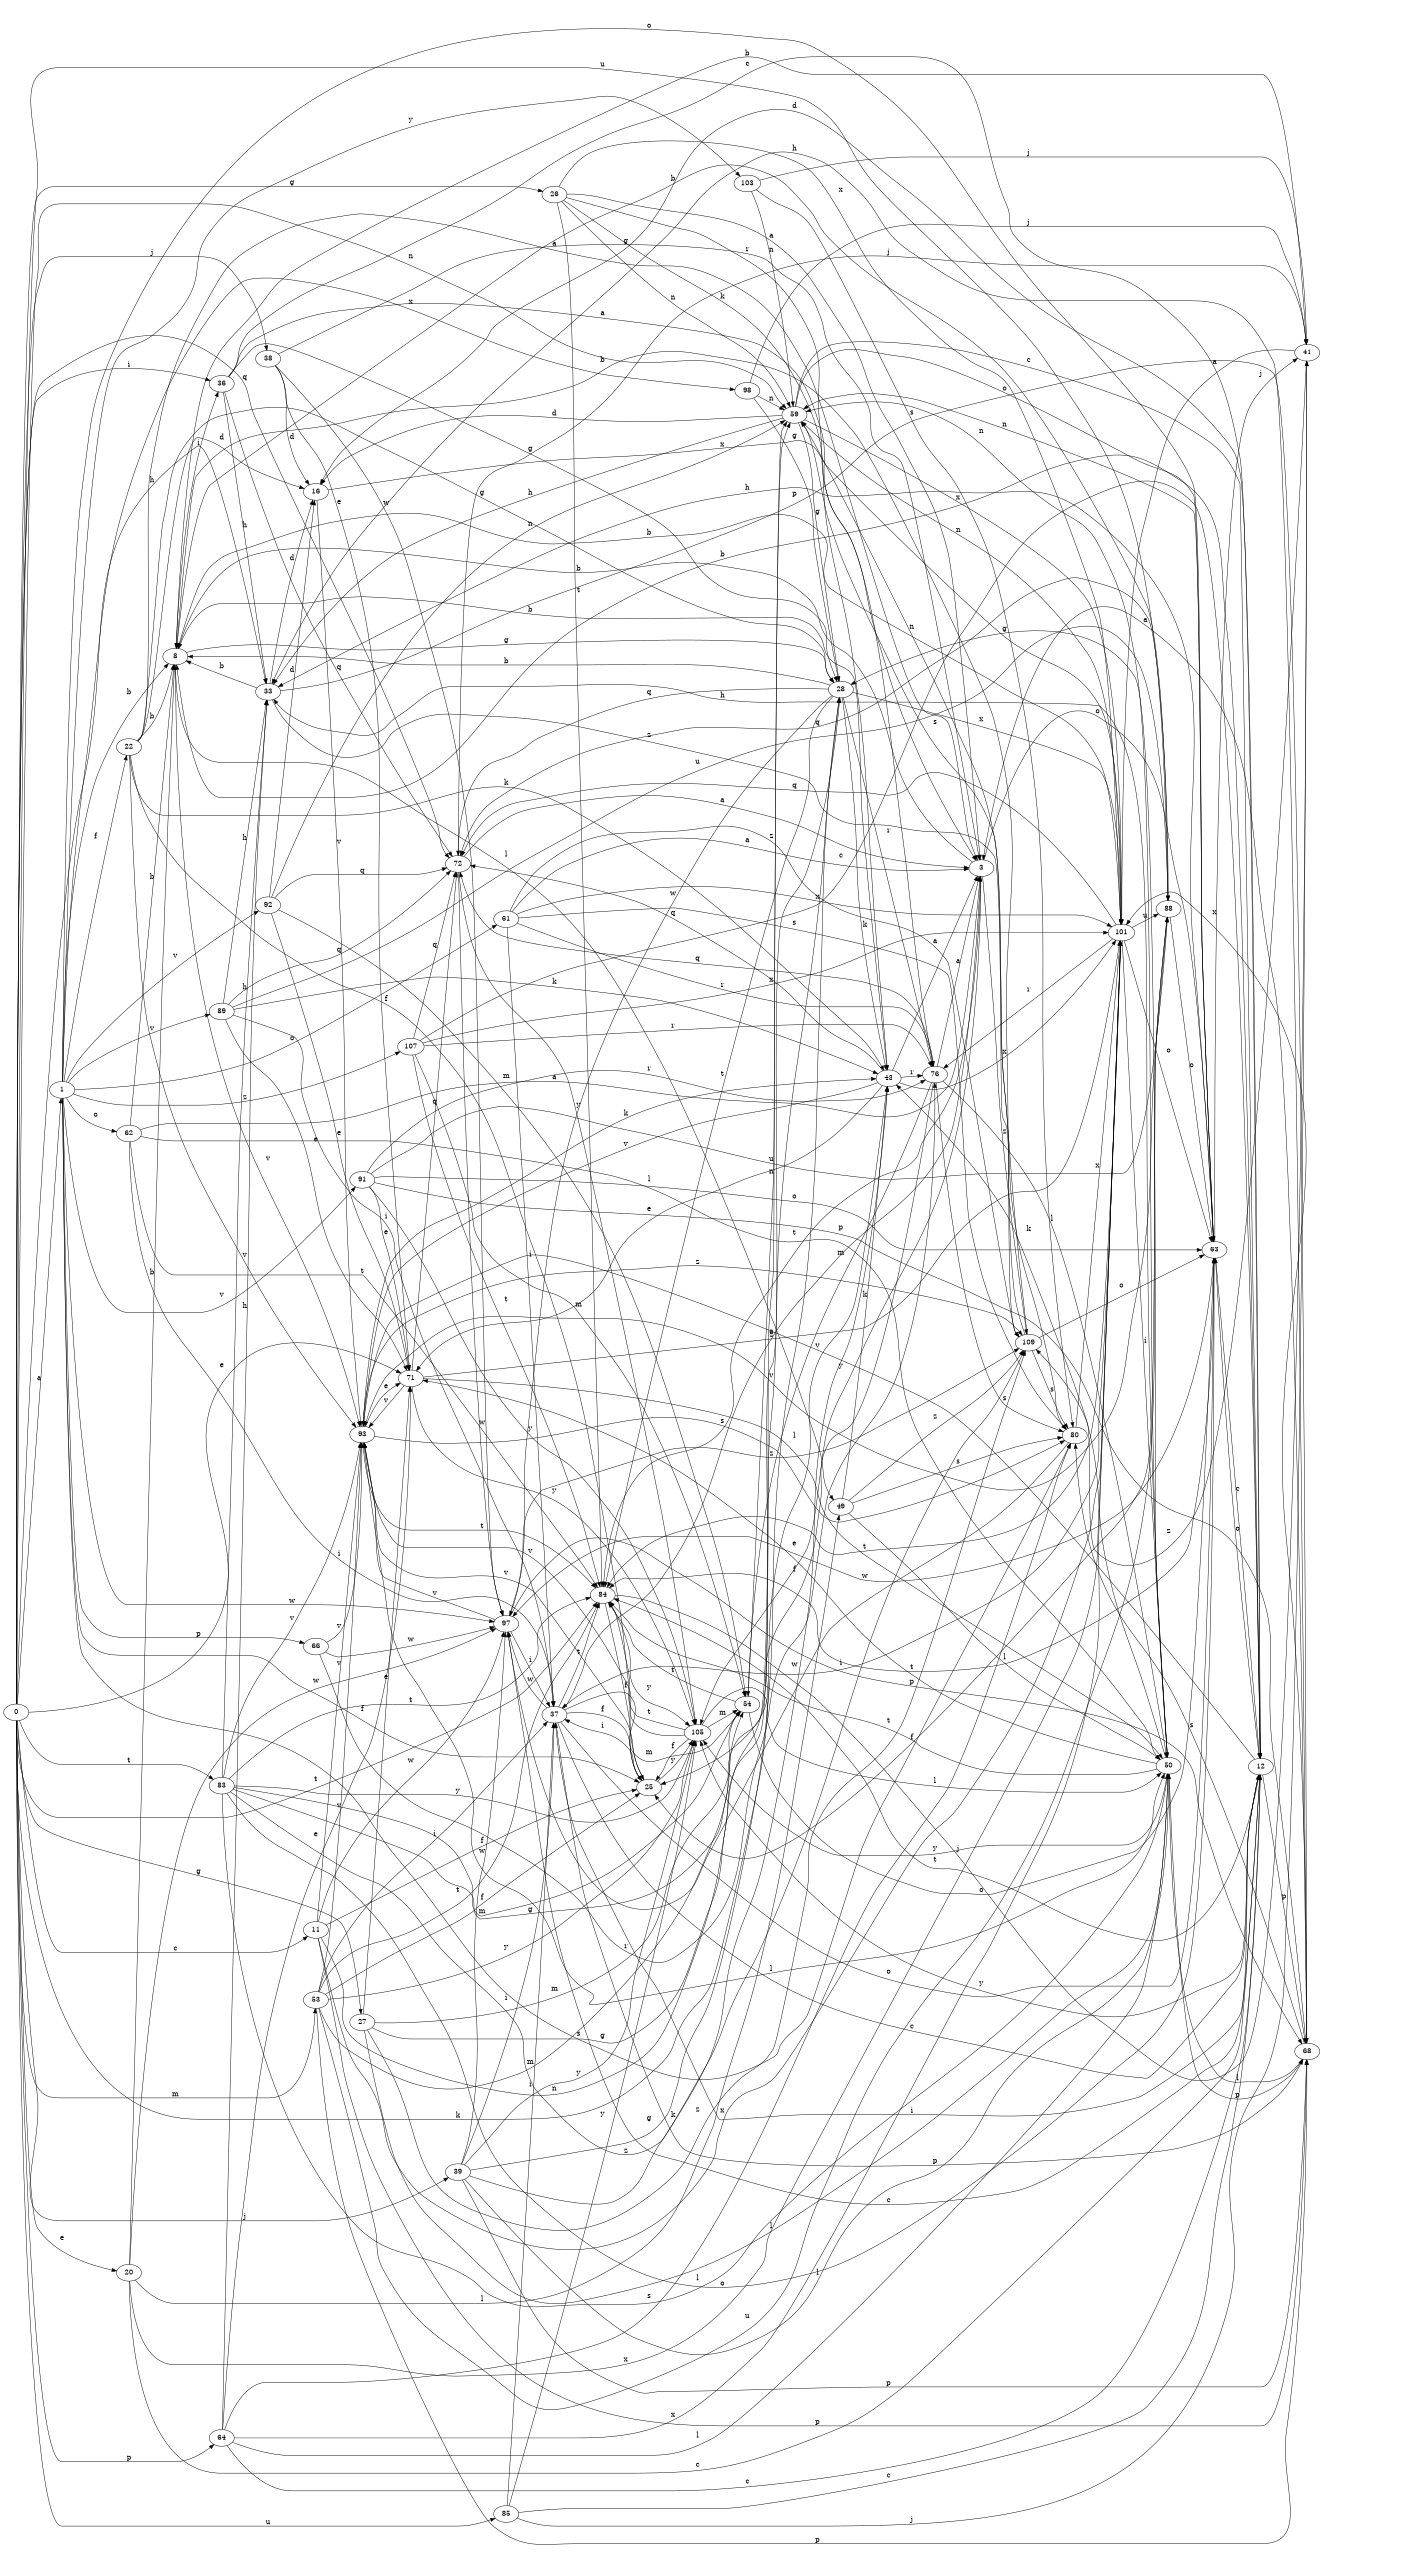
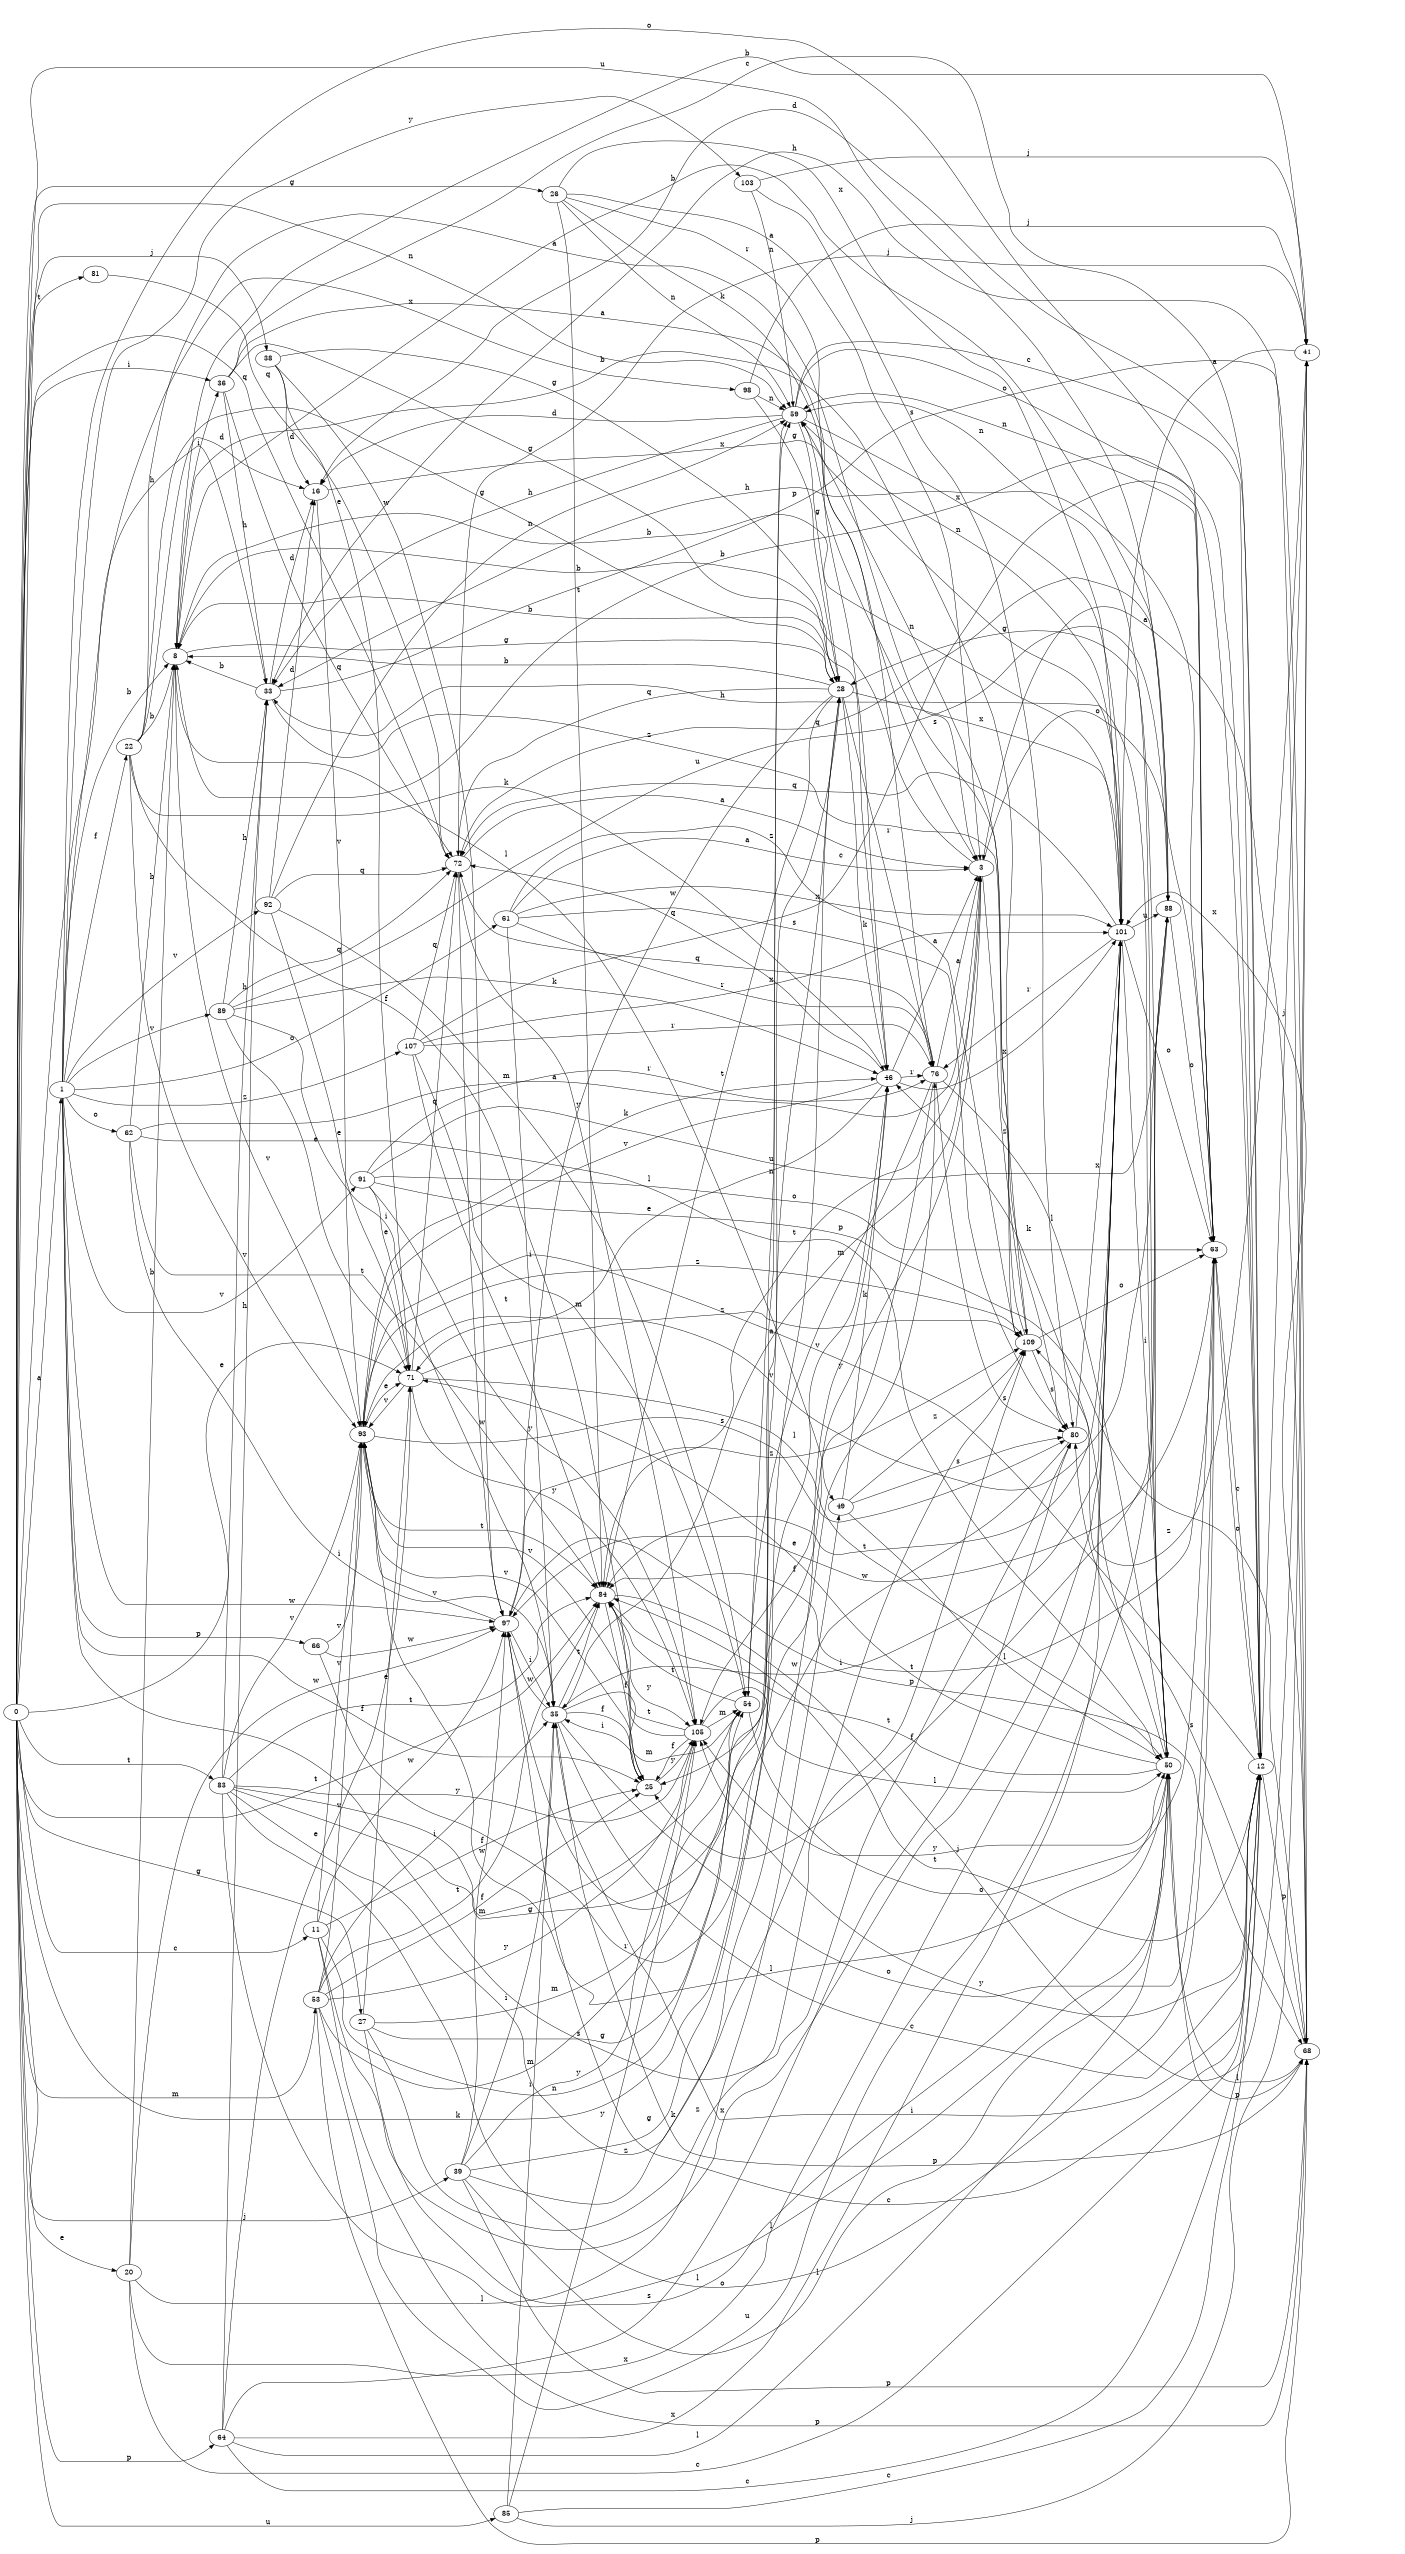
node "81": added
edge "38" -> "3": now "38" -> "28"
edge "63" -> "41": now "12" -> "41"
node "43": label "43" -> "46"
edge "71" -> "101": now "71" -> "109"
node "37": label "37" -> "35"
